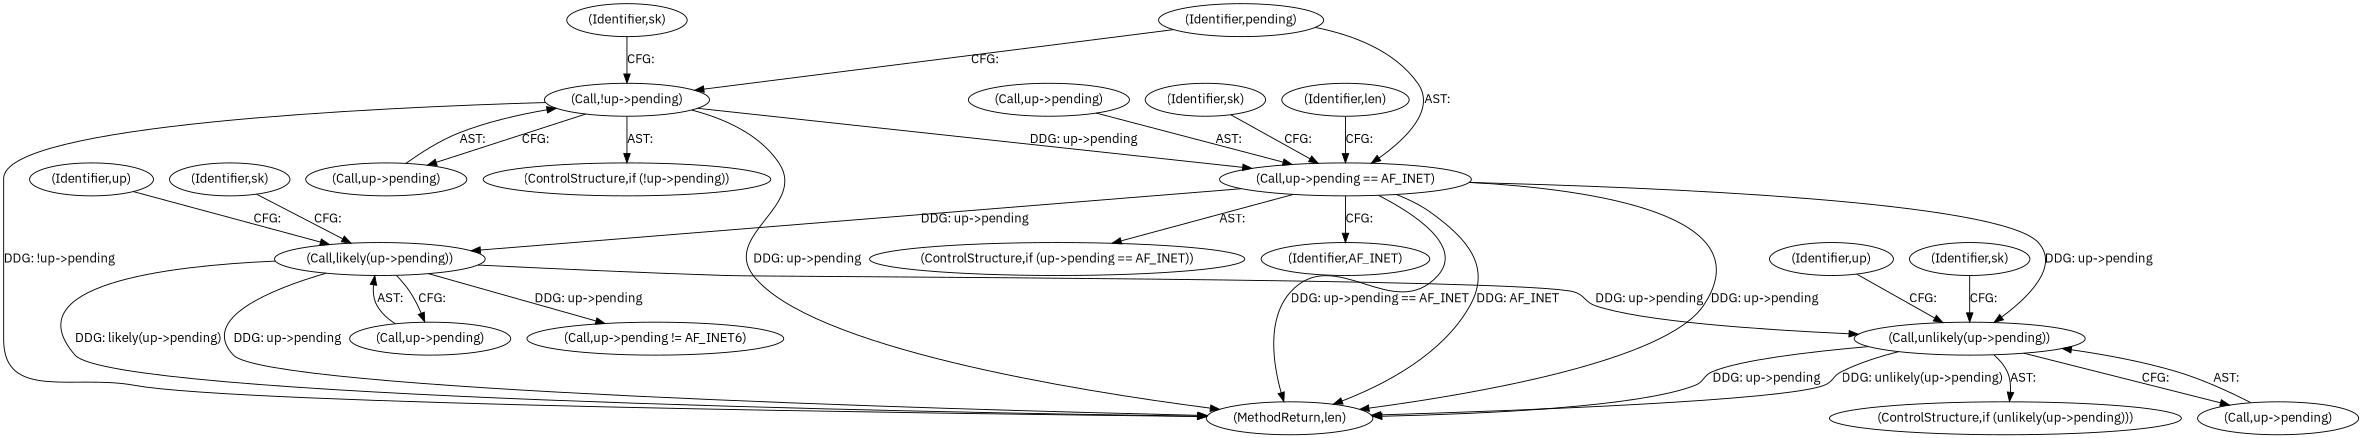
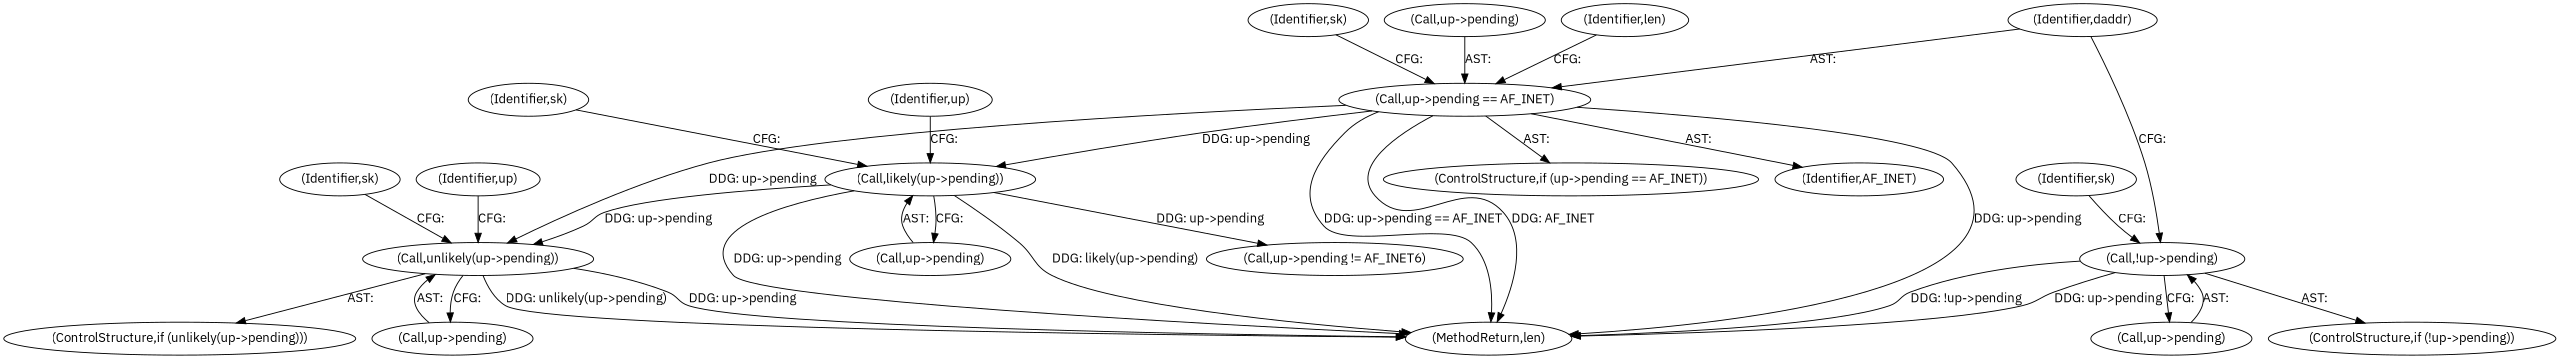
node "(Identifier,pending)": label "(Identifier,pending)" -> "(Identifier,daddr)"
edge "(Call,!up->pending)" -> "(Call,up->pending == AF_INET)": removed, label "DDG: up->pending"
edge "(Call,up->pending == AF_INET)" -> "(Identifier,AF_INET)": label "CFG: " -> "AST: "
